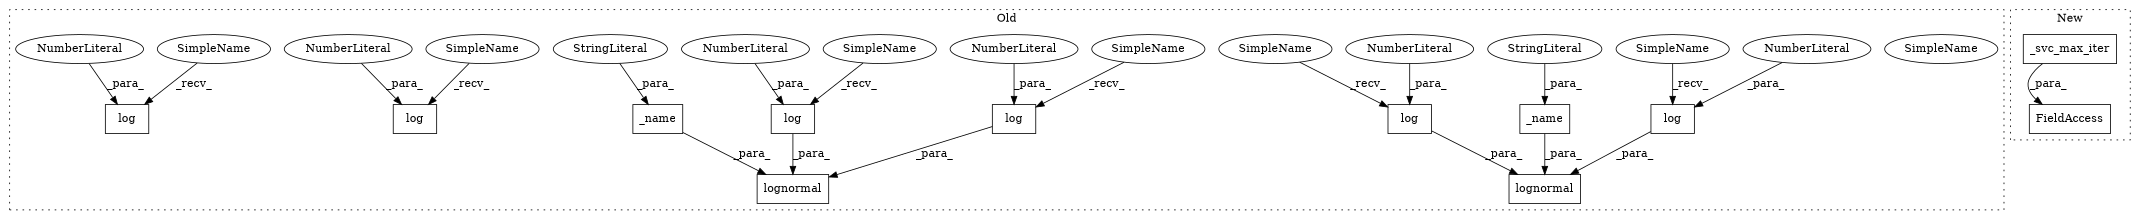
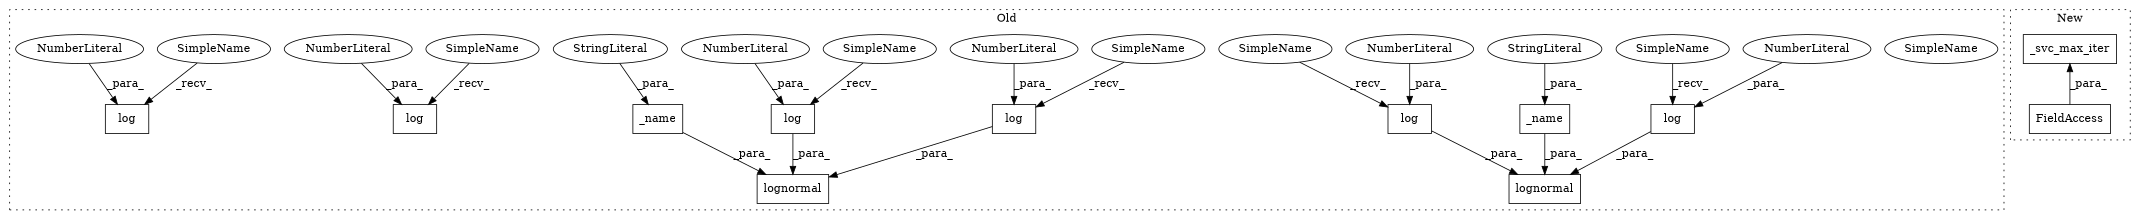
edge "_svc_max_iter" -> "FieldAccess": reversed
